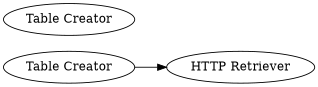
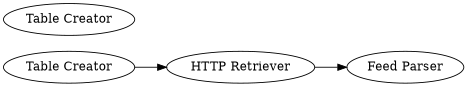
node "Feed Parser": added
